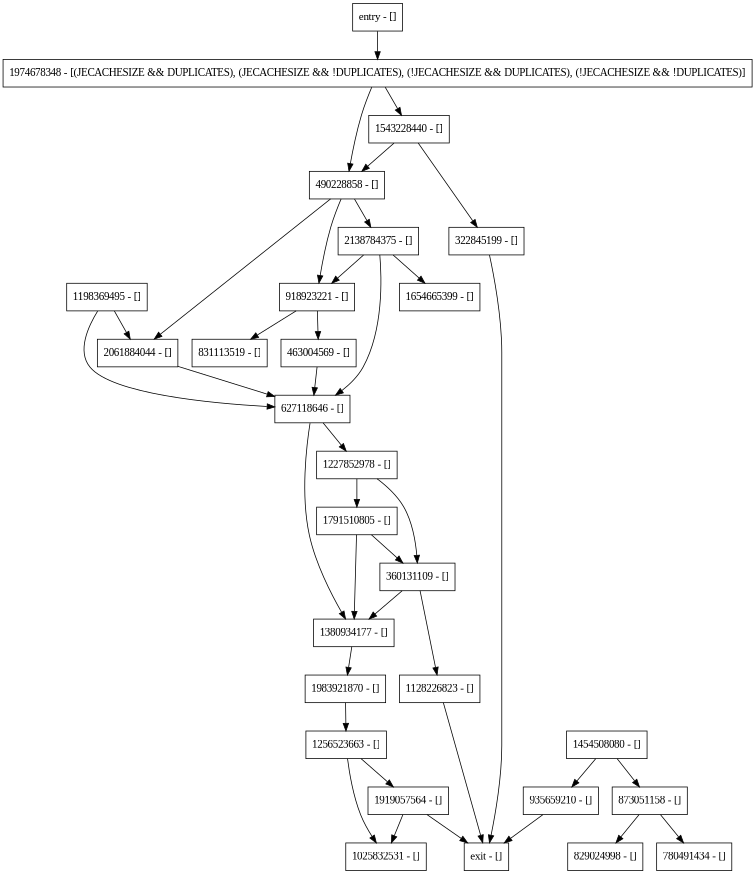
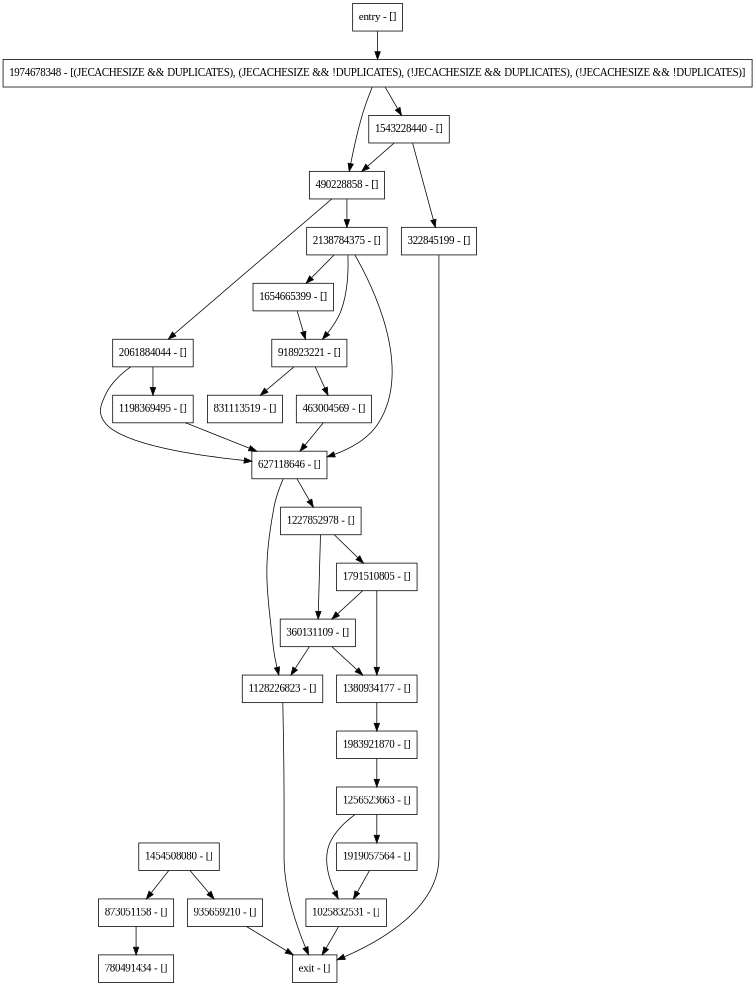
edge "490228858 - []" -> "918923221 - []": now "1654665399 - []" -> "918923221 - []"
edge "1198369495 - []" -> "2061884044 - []": reversed
edge "627118646 - []" -> "1380934177 - []": now "627118646 - []" -> "1128226823 - []"
edge "1919057564 - []" -> "exit - []": now "1025832531 - []" -> "exit - []"
node "829024998 - []": removed
